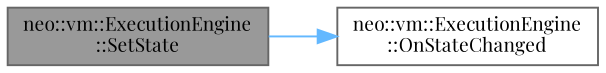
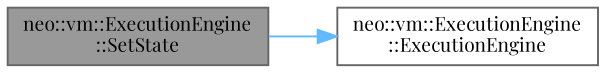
node "neo::vm::ExecutionEngine ::OnStateChanged": label "neo::vm::ExecutionEngine ::OnStateChanged" -> "neo::vm::ExecutionEngine ::ExecutionEngine"
